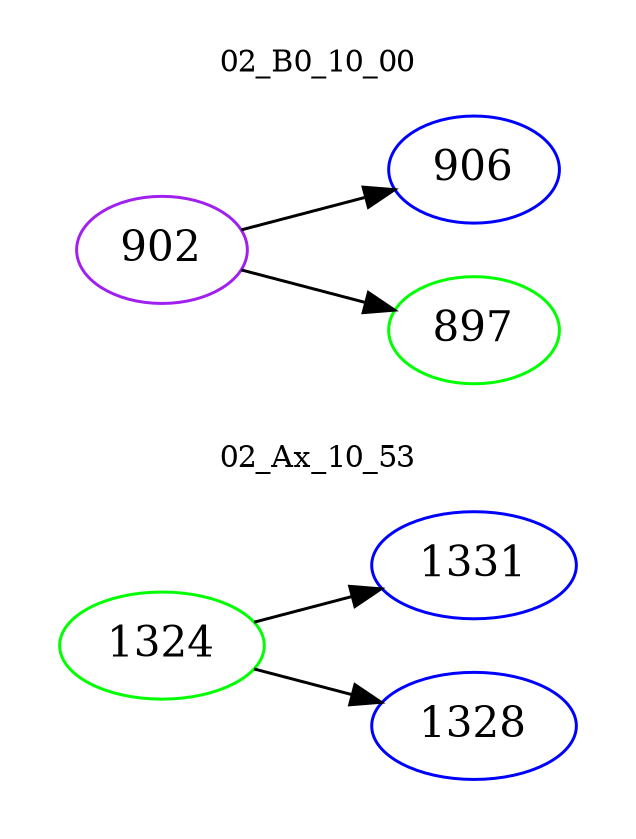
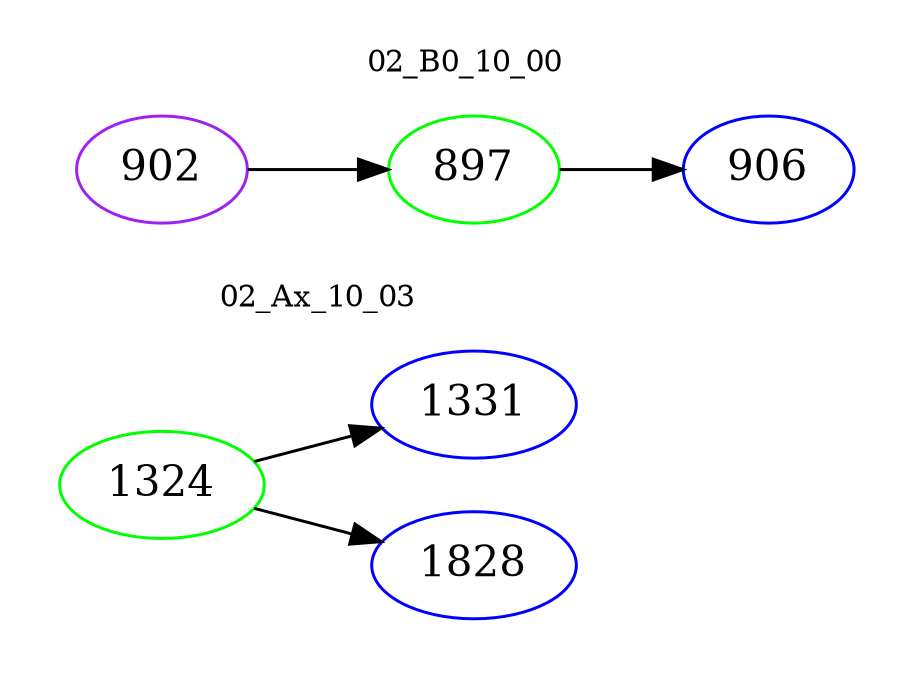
edge "902" -> "906": now "897" -> "906"
cluster "02_Ax_10_53": label "02_Ax_10_53" -> "02_Ax_10_03"
node "1328": label "1328" -> "1828"
